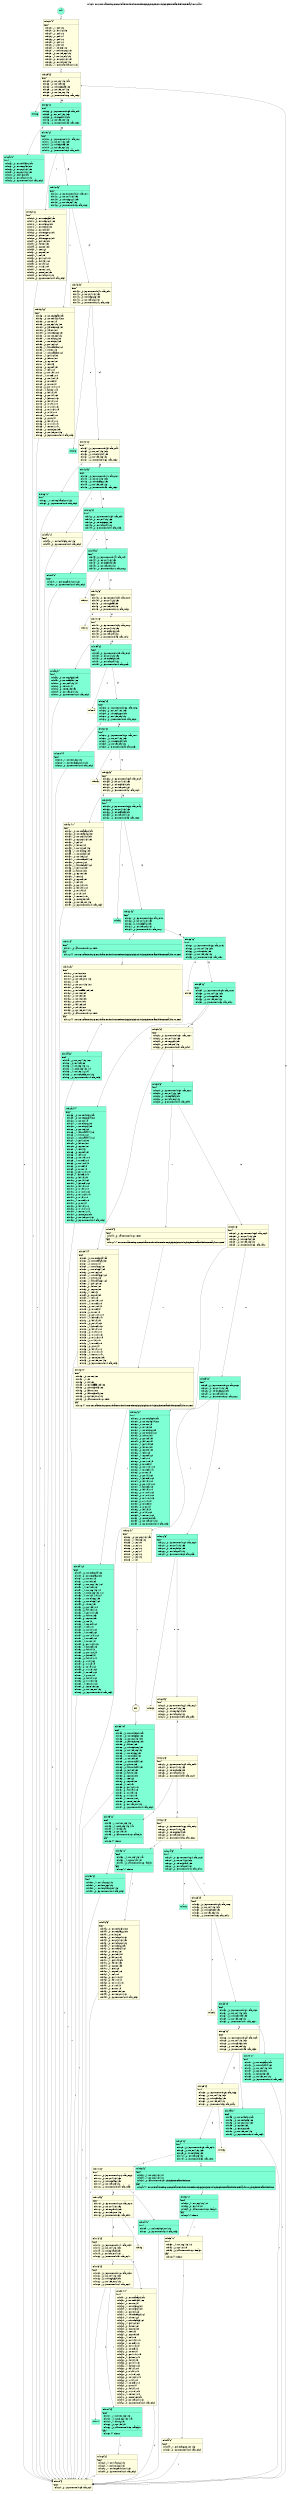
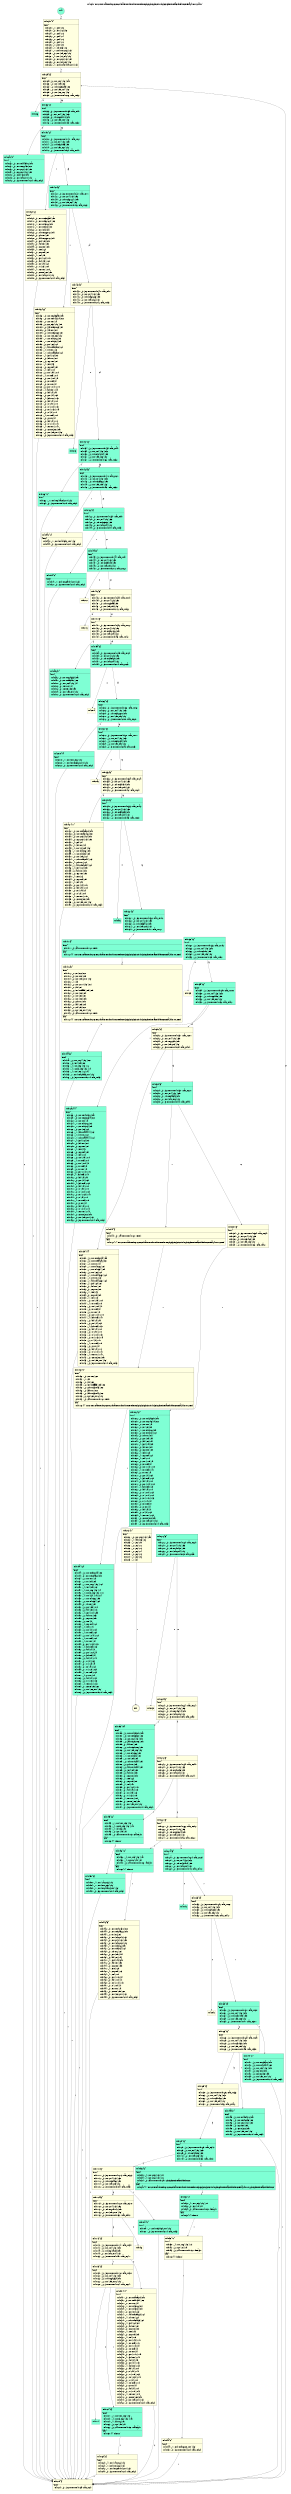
node "0x401454 [25]": fillcolor lightyellow -> aquamarine
edge "0x401567 [25]" -> "0x401580 [25]": removed, label "15"
node "0x4015fd [25]": removed
edge "0x401af6 [27]" -> "0x40211f [5]": removed, label "2"
edge "Exit" -> "0x401eac [109]": now "0x40162f [25]" -> "0x401eac [109]"
node "0x401f56": removed
